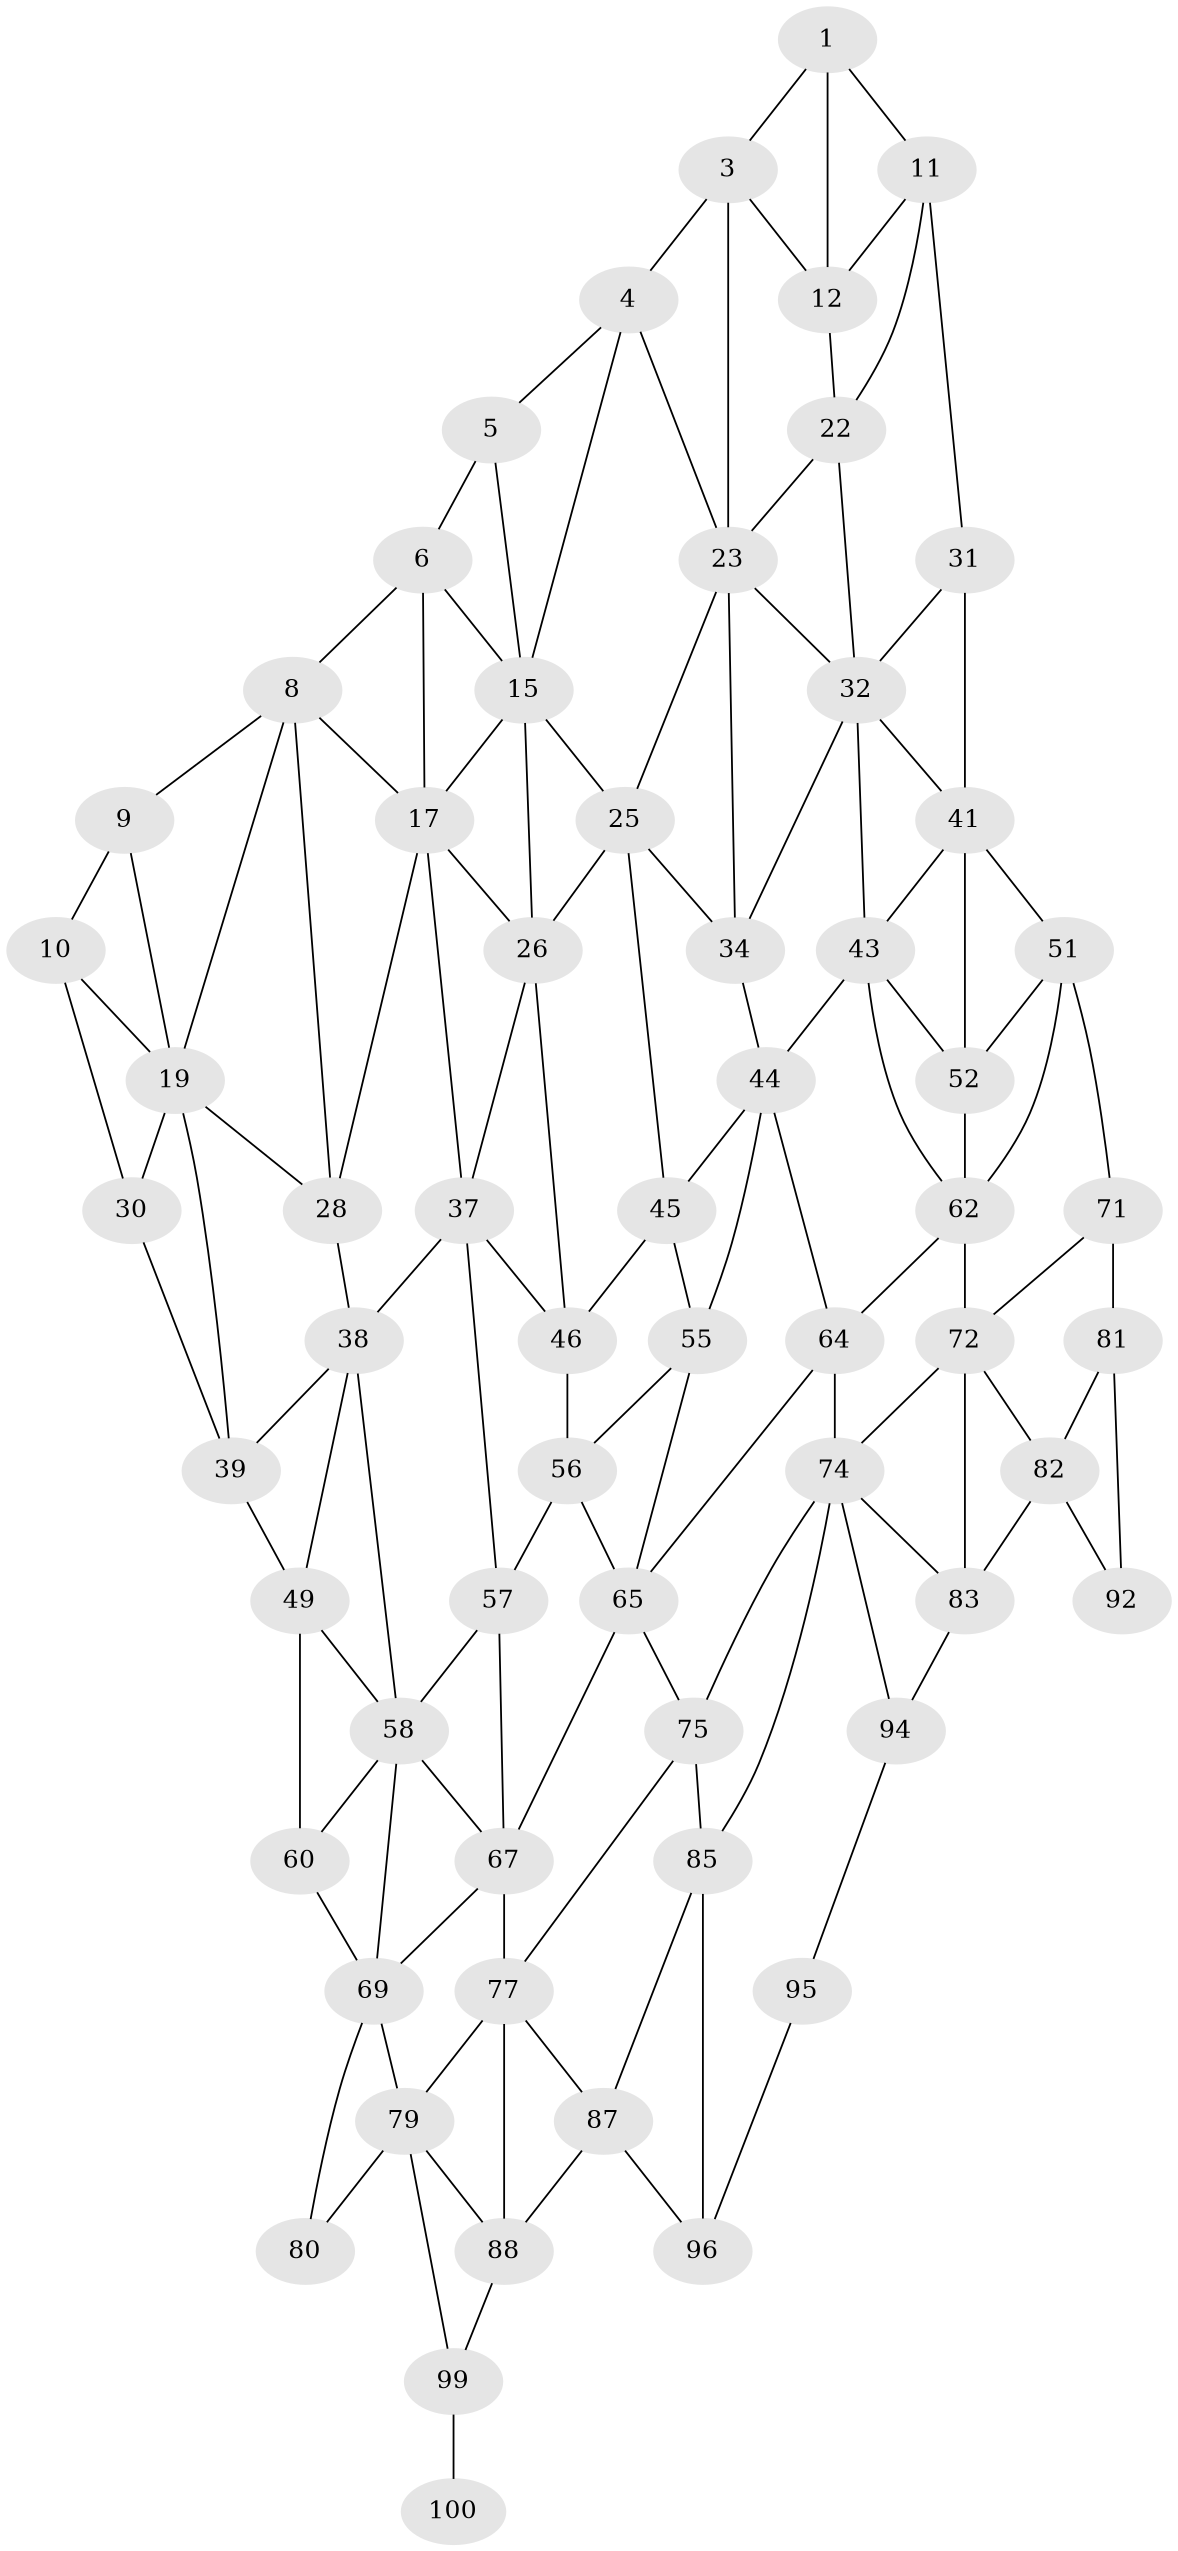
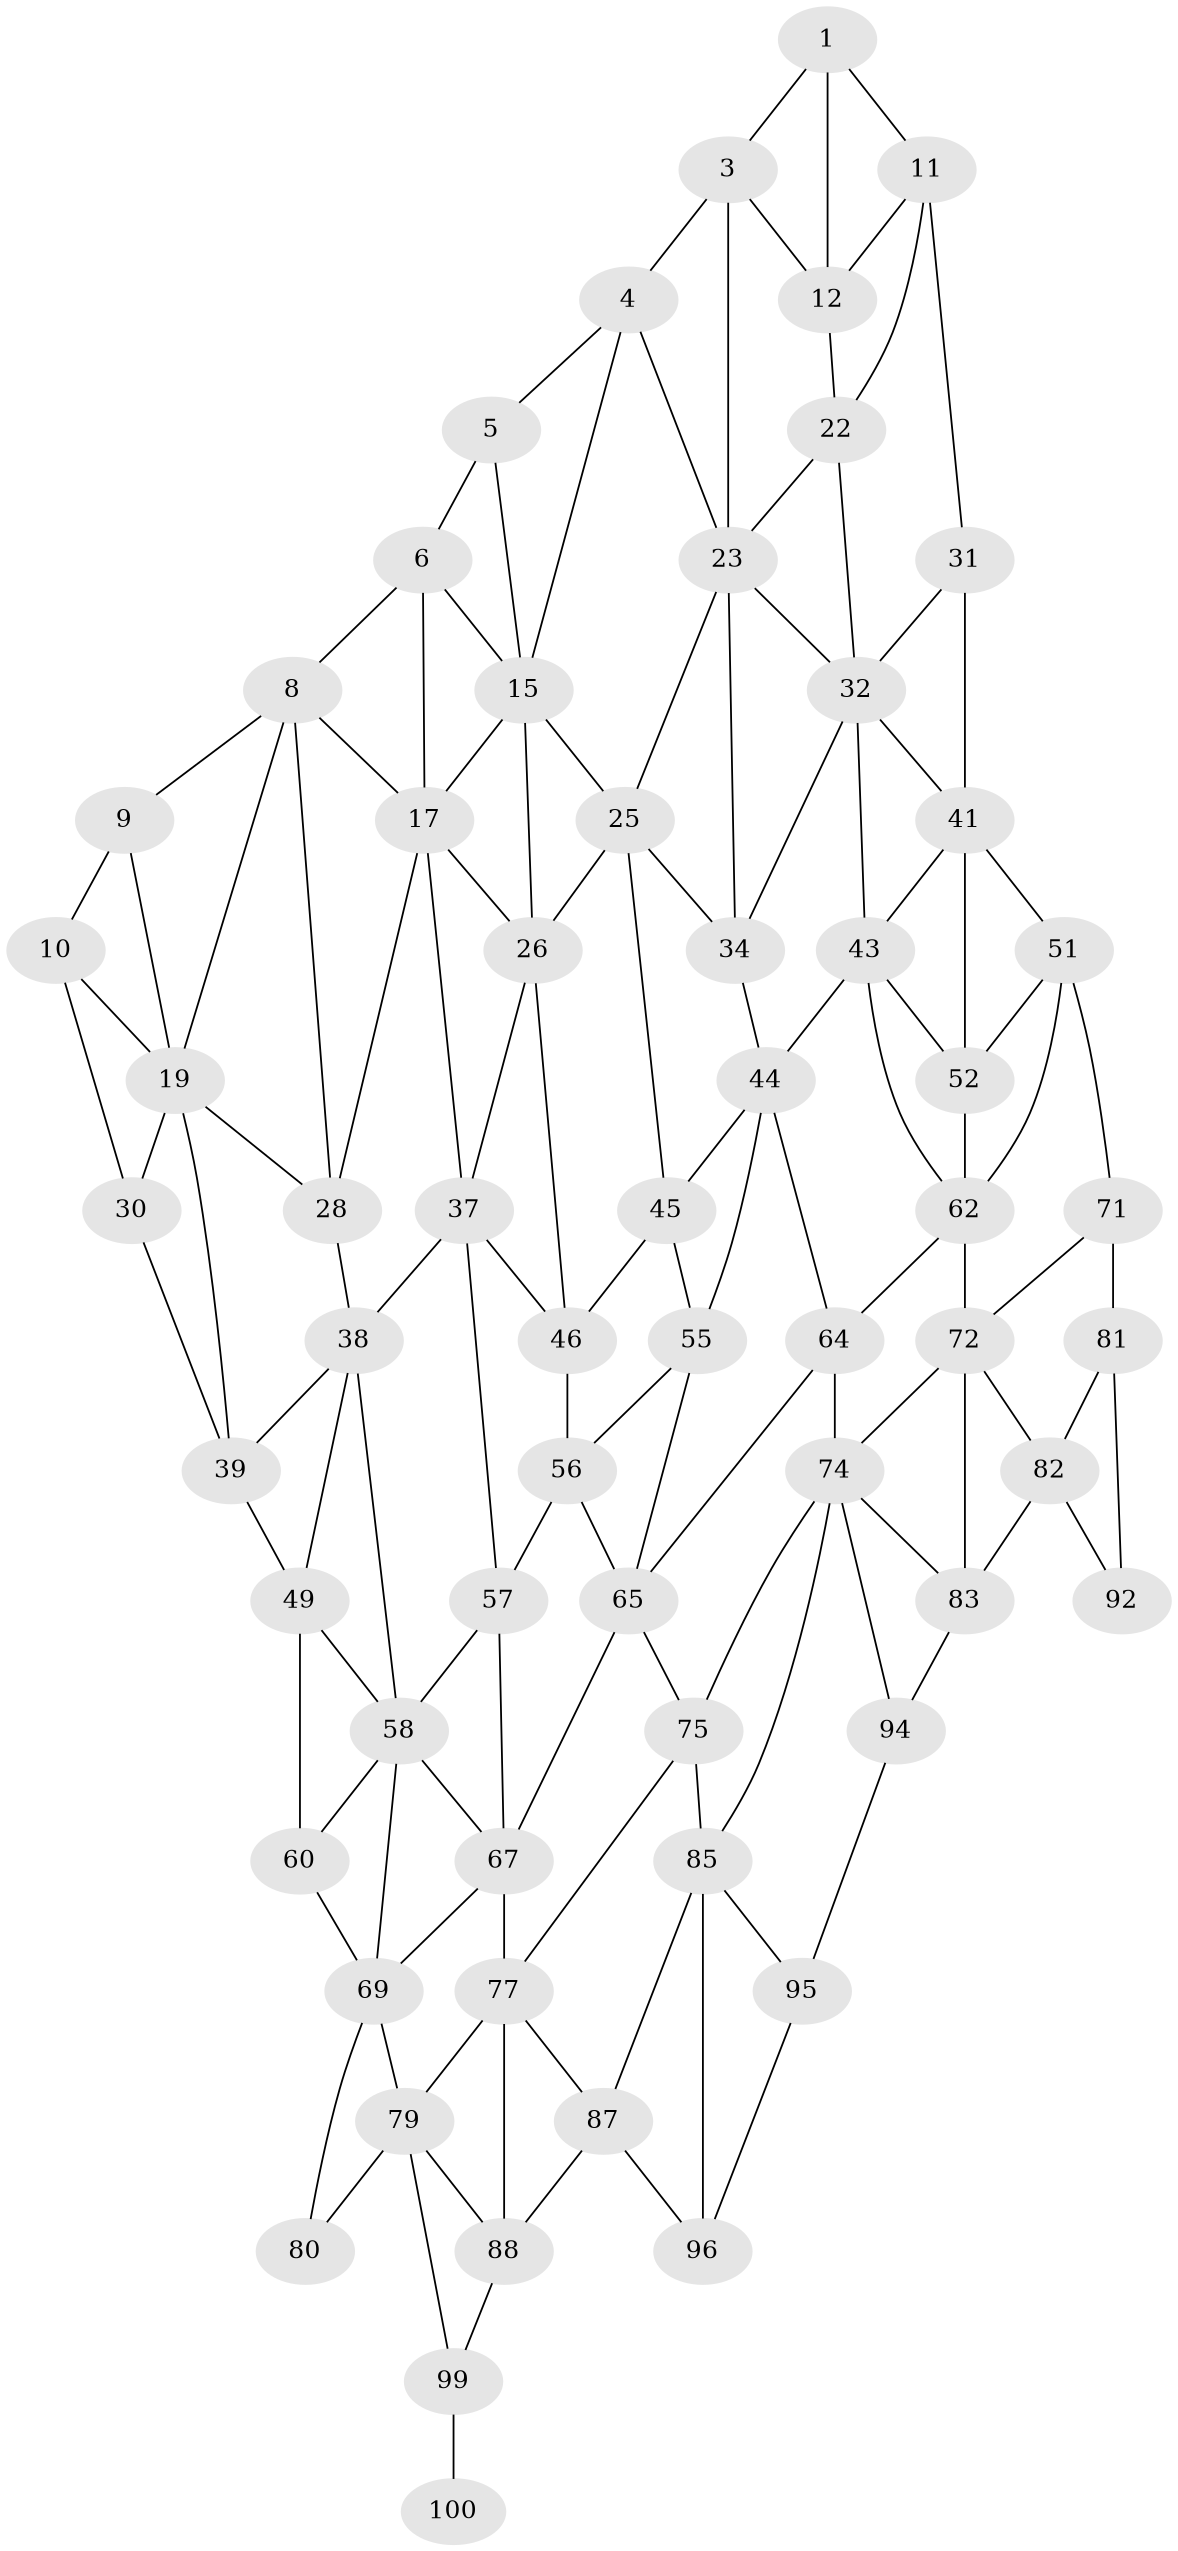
edge "85" -- "95": added
